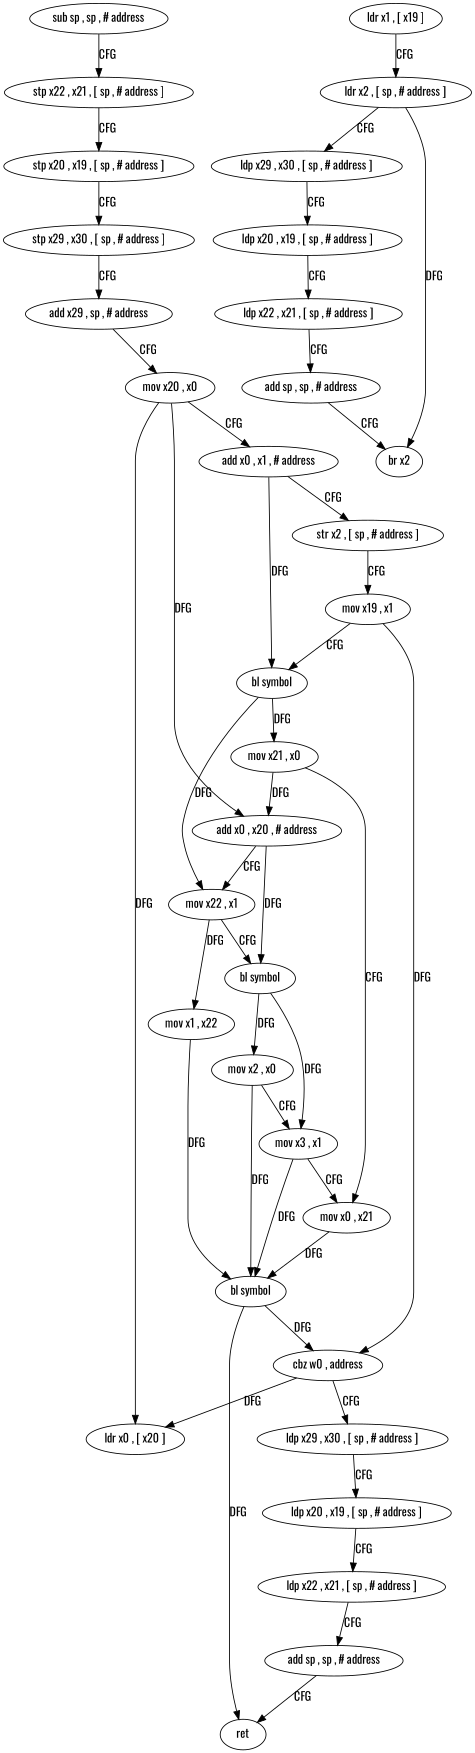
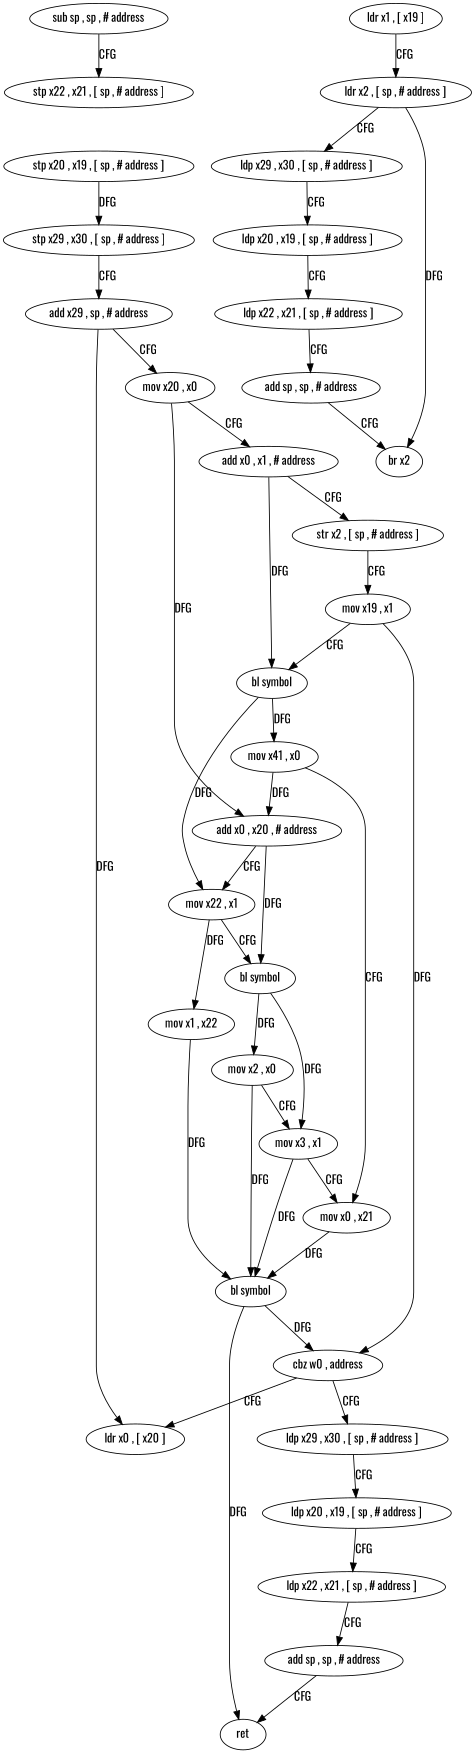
edge "stp x22 , x21 , [ sp , # address ]" -> "stp x20 , x19 , [ sp , # address ]": removed, label "CFG"
edge "stp x20 , x19 , [ sp , # address ]" -> "stp x29 , x30 , [ sp , # address ]": label "CFG" -> "DFG"
node "mov x21 , x0": label "mov x21 , x0" -> "mov x41 , x0"
edge "mov x20 , x0" -> "ldr x0 , [ x20 ]": now "add x29 , sp , # address" -> "ldr x0 , [ x20 ]"
edge "cbz w0 , address" -> "ldr x0 , [ x20 ]": label "DFG" -> "CFG"
